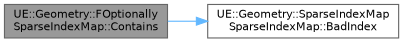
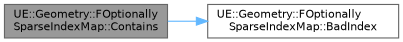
node "UE::Geometry::SparseIndexMap SparseIndexMap::BadIndex": label "UE::Geometry::SparseIndexMap SparseIndexMap::BadIndex" -> "UE::Geometry::FOptionally SparseIndexMap::BadIndex"
